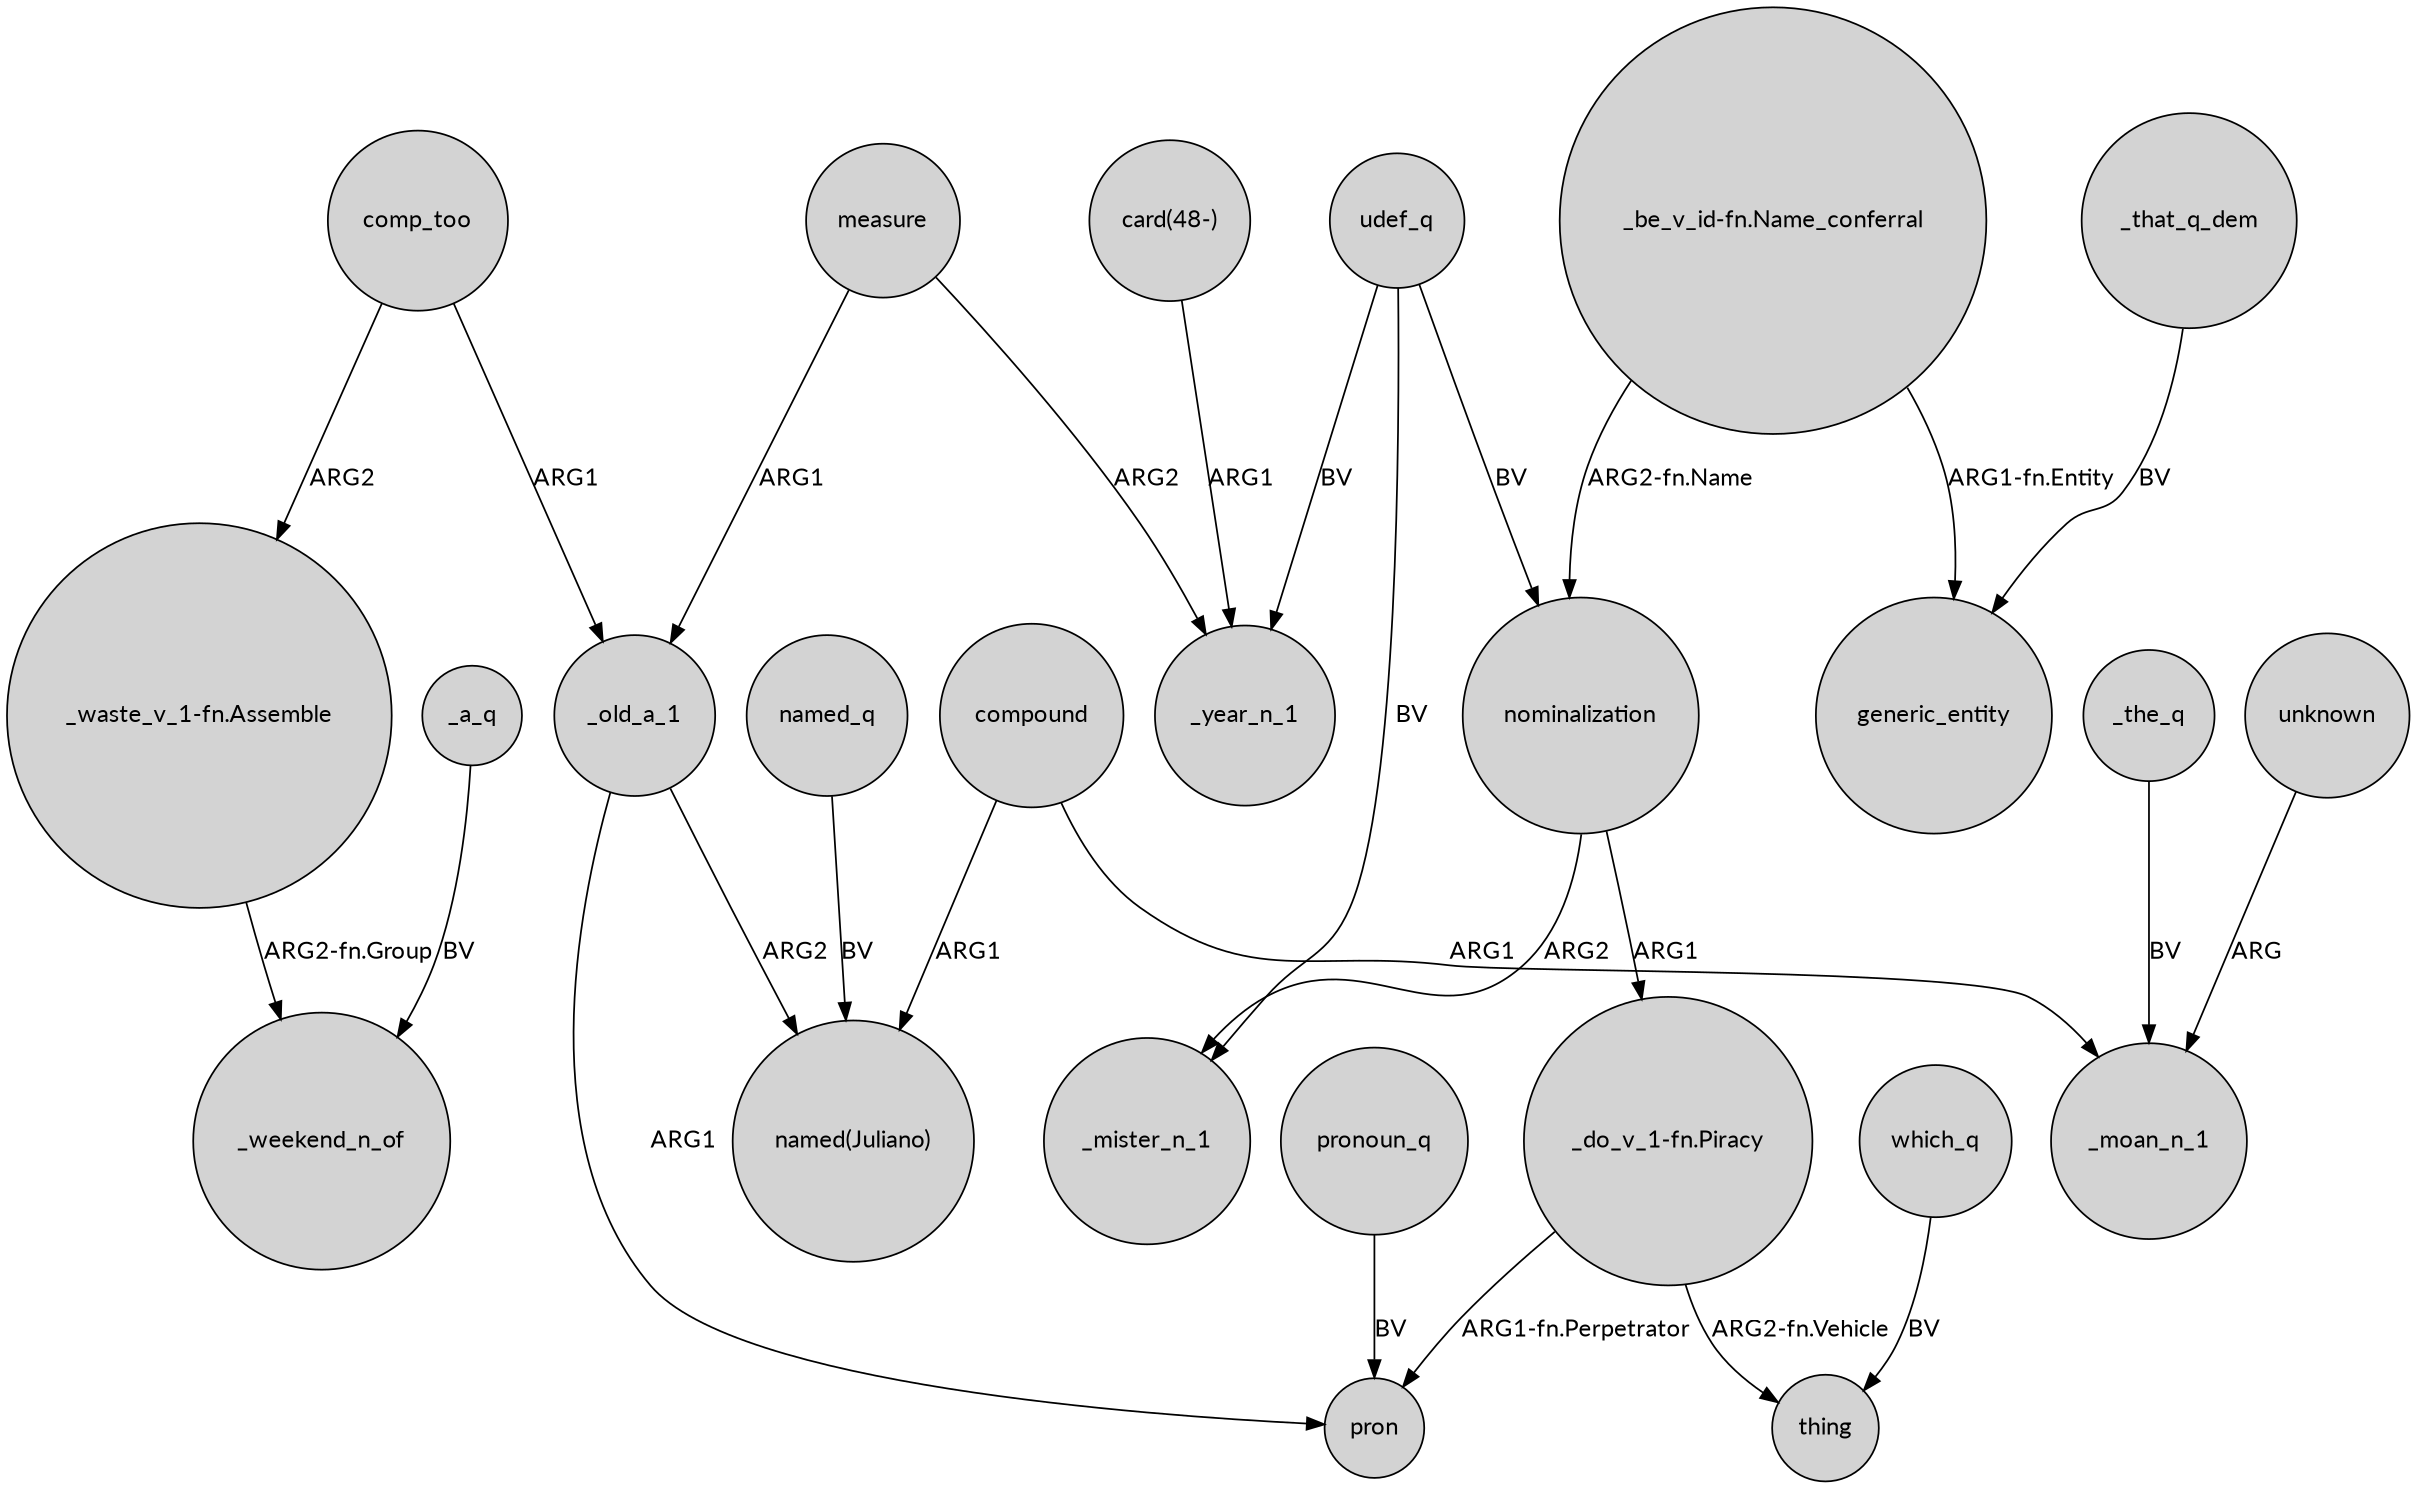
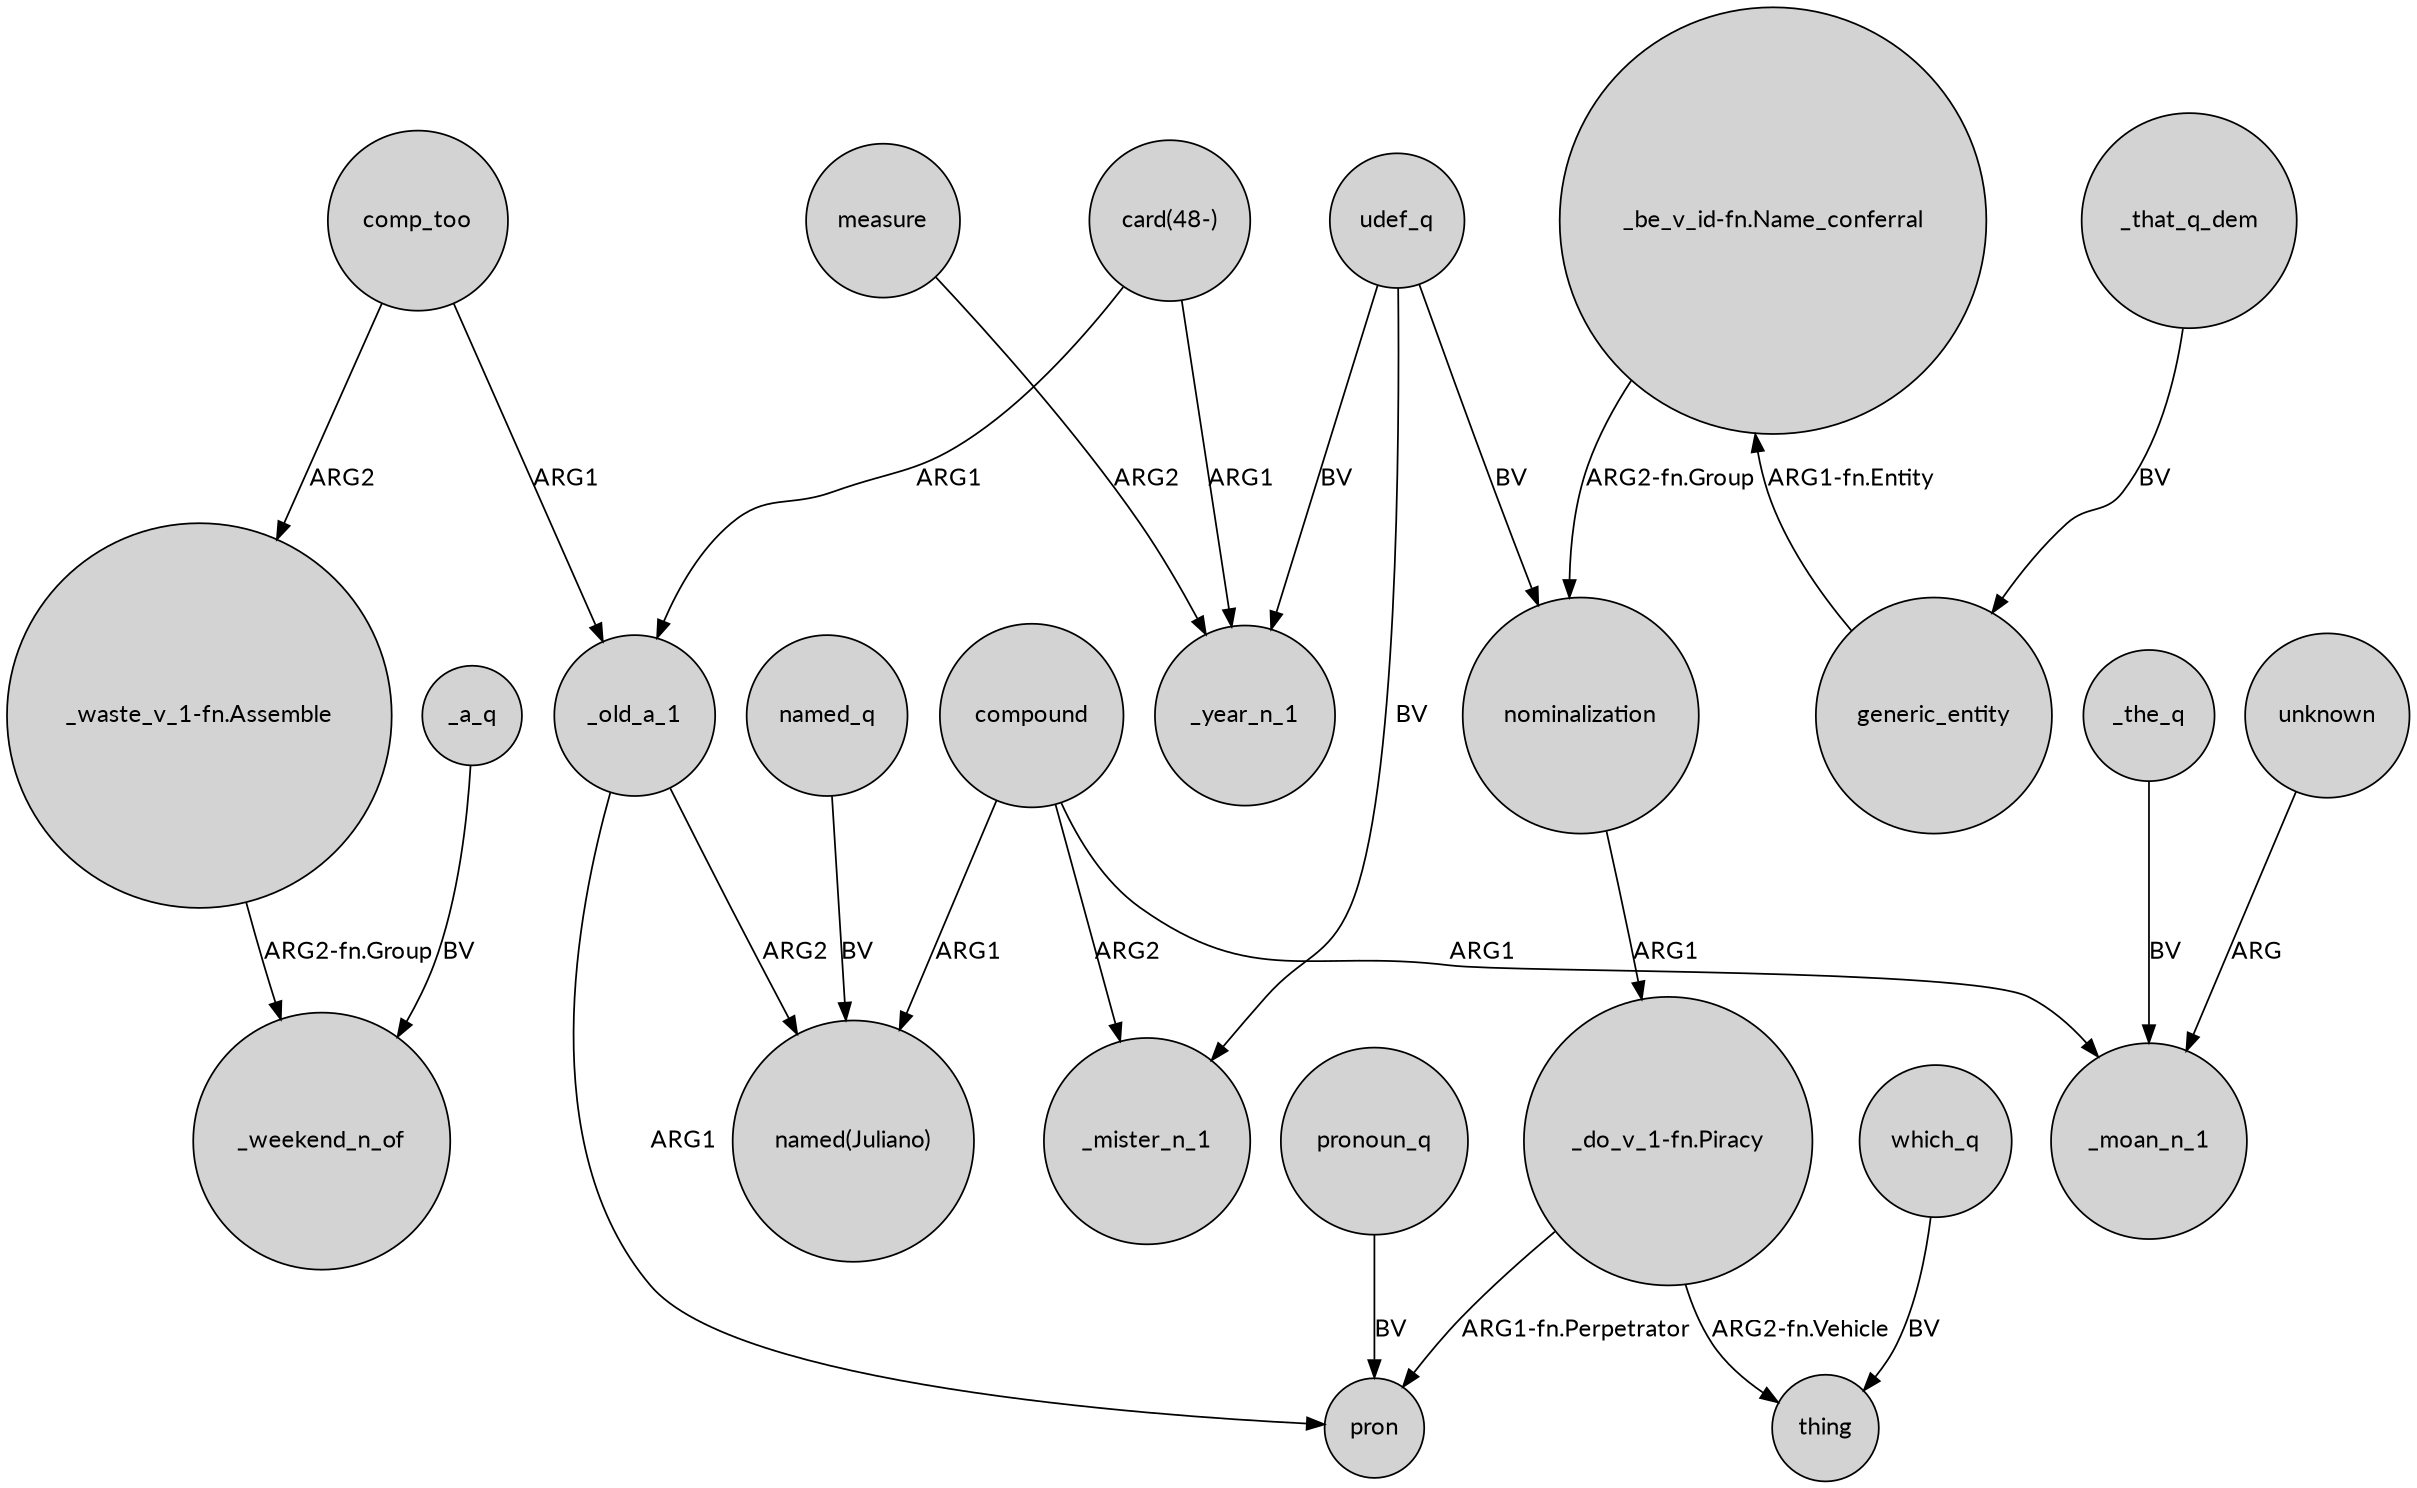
edge "measure" -> "_old_a_1": now "card(48-)" -> "_old_a_1"
edge "_be_v_id-fn.Name_conferral" -> "nominalization": label "ARG2-fn.Name" -> "ARG2-fn.Group"
edge "_be_v_id-fn.Name_conferral" -> "generic_entity": reversed
edge "nominalization" -> "_mister_n_1": now "compound" -> "_mister_n_1"
